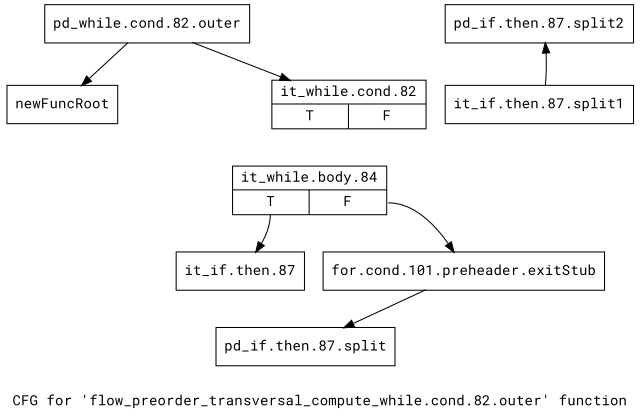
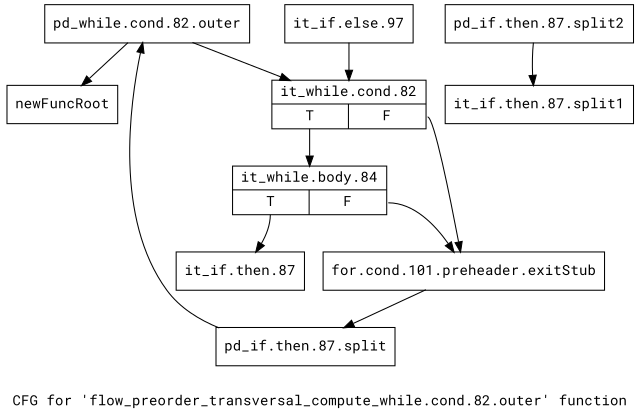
node "it_if.else.97": added
edge "it_if.then.87.split1" -> "pd_if.then.87.split2": reversed
edge "it_while.cond.82" -> "it_while.body.84": added
edge "it_while.cond.82" -> "for.cond.101.preheader.exitStub": added
edge "pd_if.then.87.split" -> "pd_while.cond.82.outer": added
